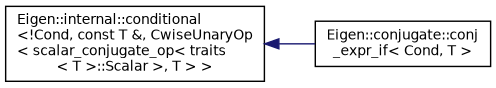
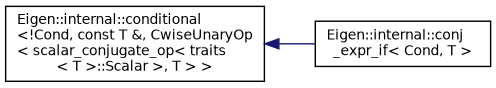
node "Eigen::conjugate::conj _expr_if< Cond, T >": label "Eigen::conjugate::conj _expr_if< Cond, T >" -> "Eigen::internal::conj _expr_if< Cond, T >"
